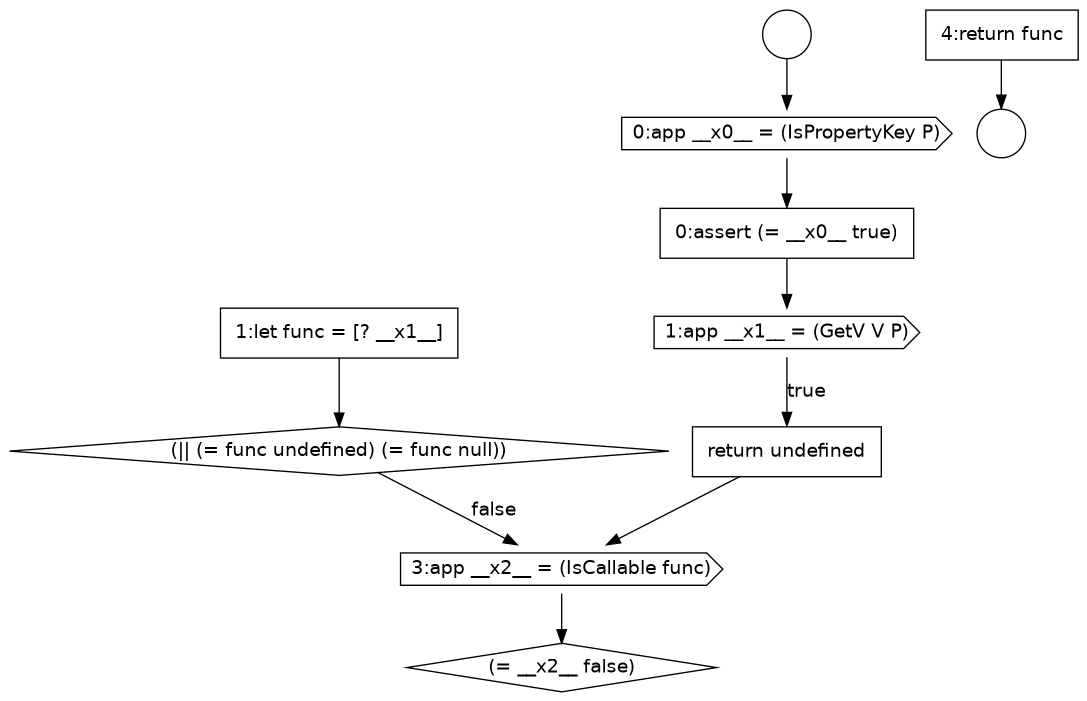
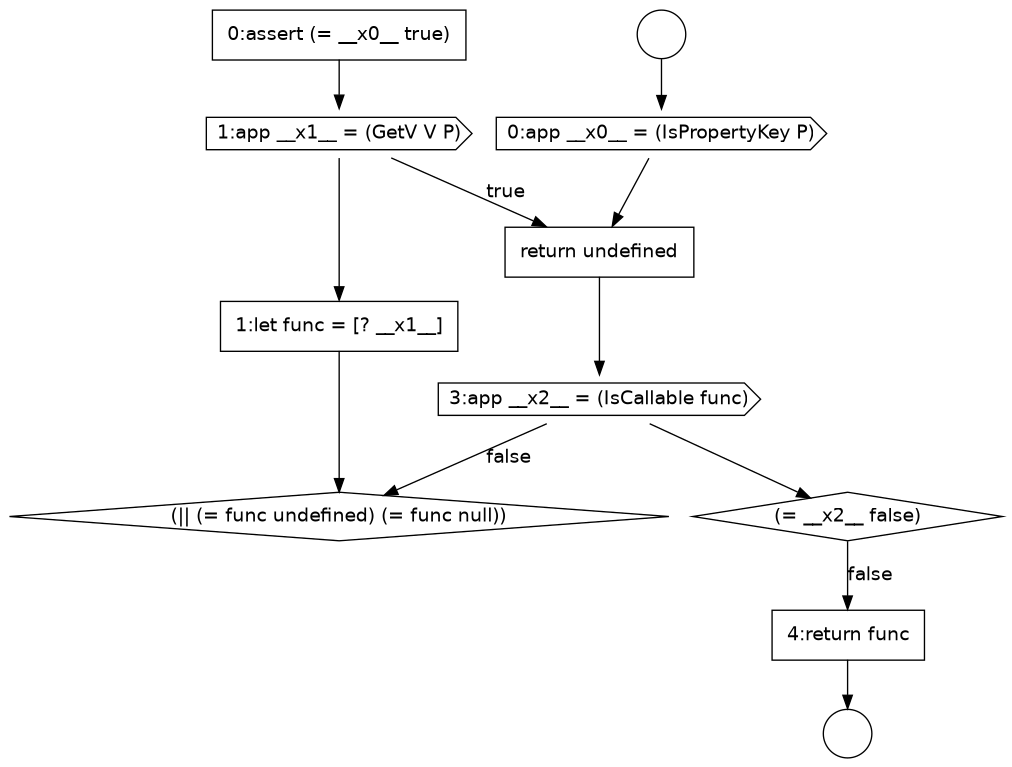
edge "0:app __x0__ = (IsPropertyKey P)" -> "0:assert (= __x0__ true)": now "0:app __x0__ = (IsPropertyKey P)" -> "return undefined"
edge "1:app __x1__ = (GetV V P)" -> "1:let func = [? __x1__]": added
edge "(|| (= func undefined) (= func null))" -> "3:app __x2__ = (IsCallable func)": reversed
edge "(= __x2__ false)" -> "4:return func": added, label "false"
